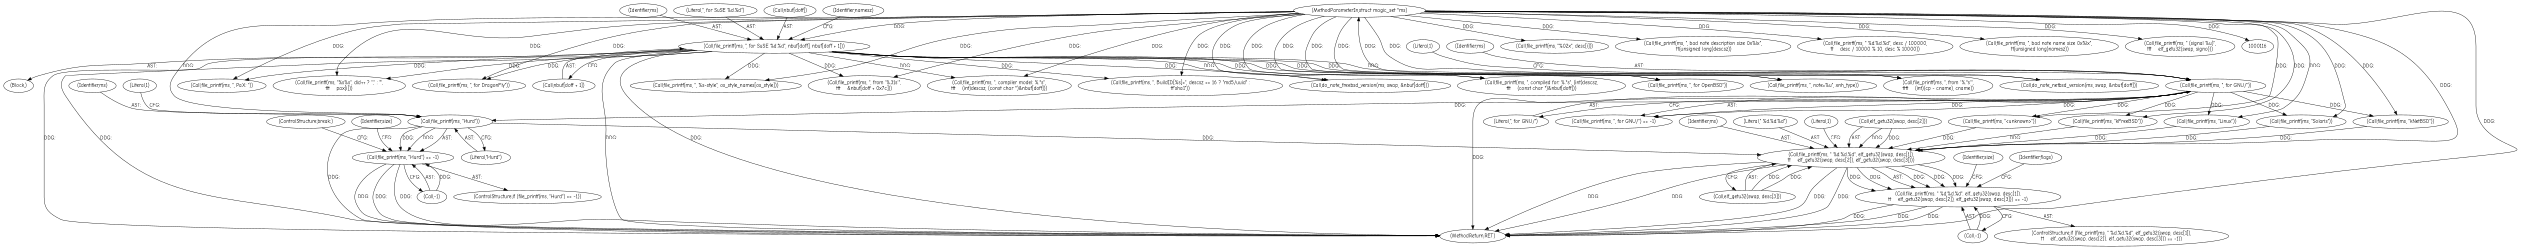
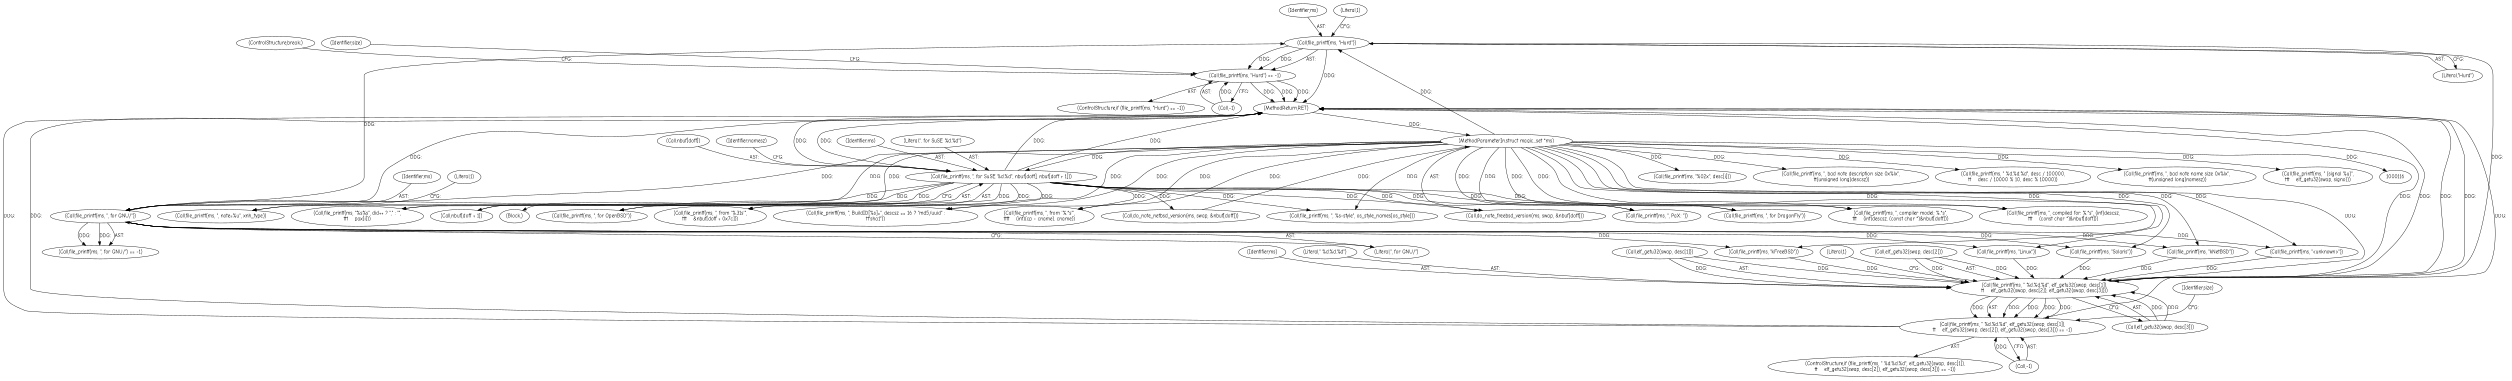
edge "(MethodParameterIn,struct magic_set *ms)" -> "(Call,do_note_freebsd_version(ms, swap, &nbuf[doff]))": label "DDG: " -> "AST: "
edge "(MethodParameterIn,struct magic_set *ms)" -> "(MethodReturn,RET)": reversed
node "(Identifier,flags)": removed
node "(Call,elf_getu32(swap, desc[1]))": added
